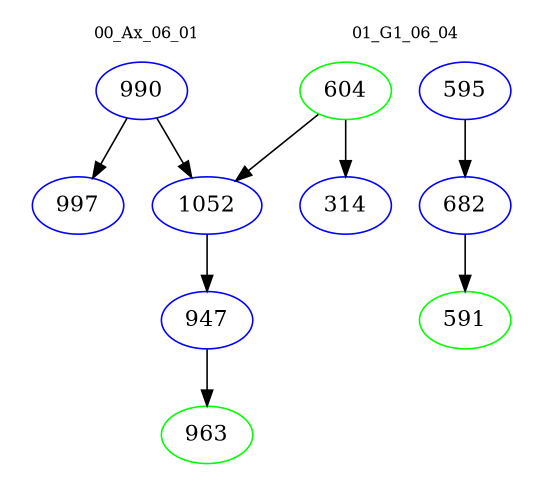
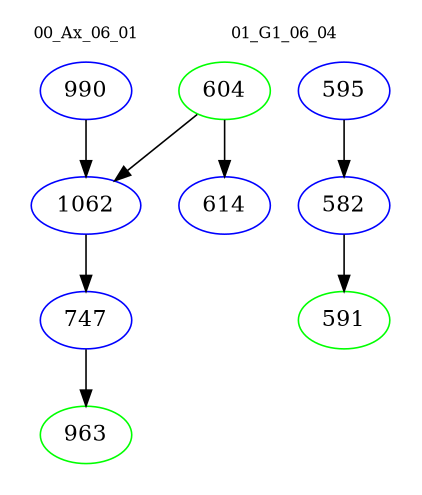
node "997": removed
node "1052": label "1052" -> "1062"
node "314": label "314" -> "614"
node "682": label "682" -> "582"
node "947": label "947" -> "747"
